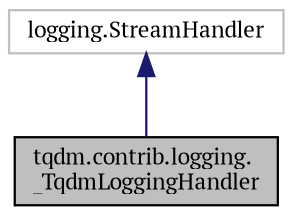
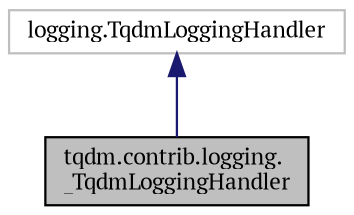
node "logging.StreamHandler": label "logging.StreamHandler" -> "logging.TqdmLoggingHandler"
